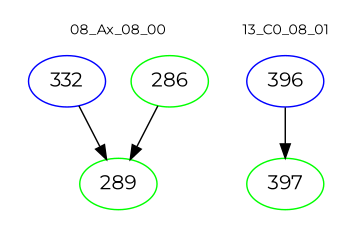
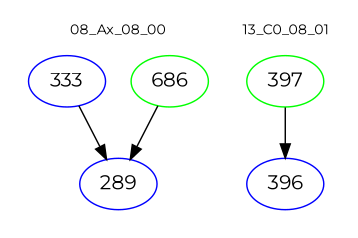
node "332": label "332" -> "333"
node "286": label "286" -> "686"
edge "396" -> "397": reversed
node "289": color green -> blue
